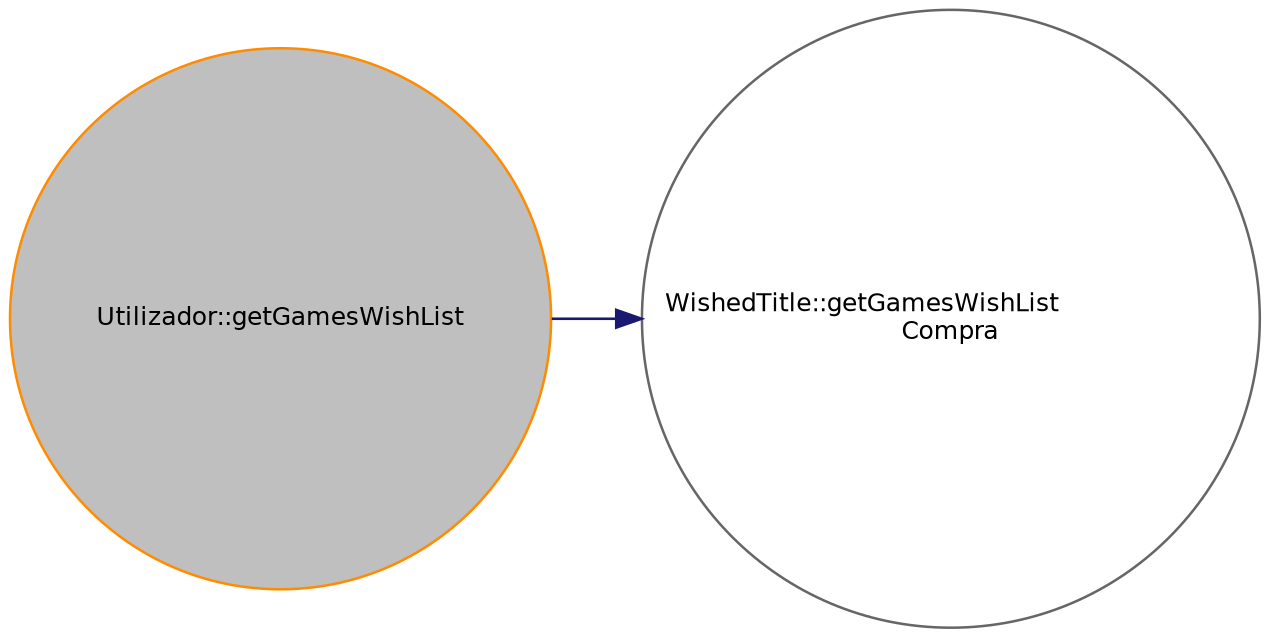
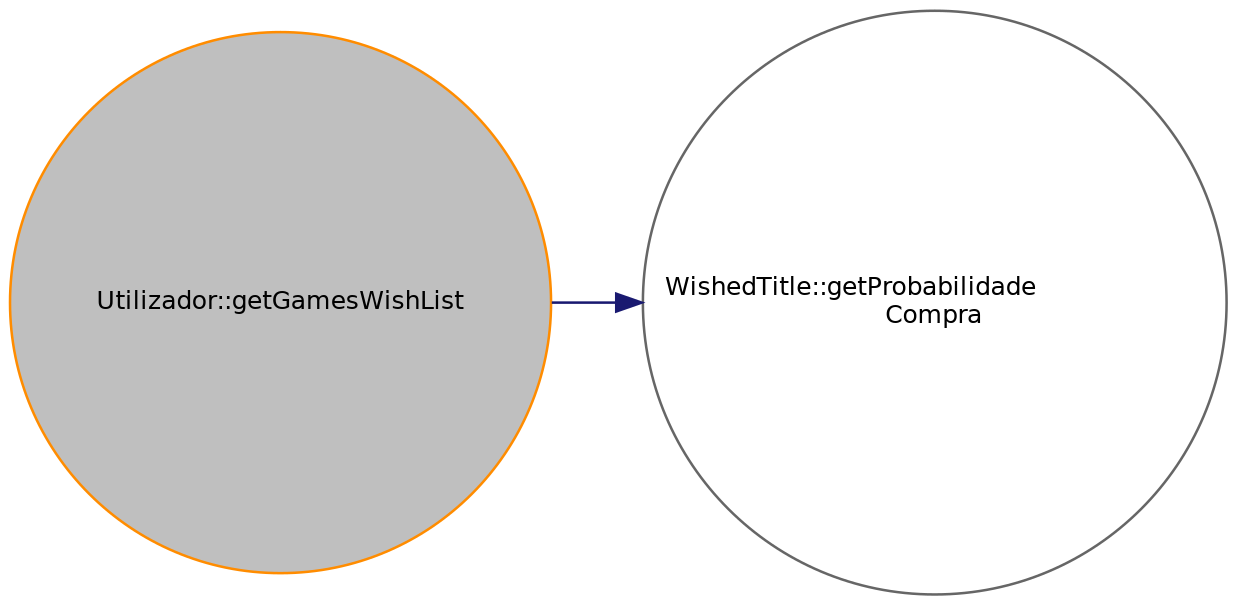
node "WishedTitle::getGamesWishList Compra": label "WishedTitle::getGamesWishList Compra" -> "WishedTitle::getProbabilidade Compra"
